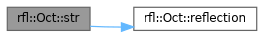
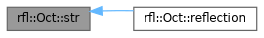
edge "rfl::Oct::str" -> "rfl::Oct::reflection": reversed
